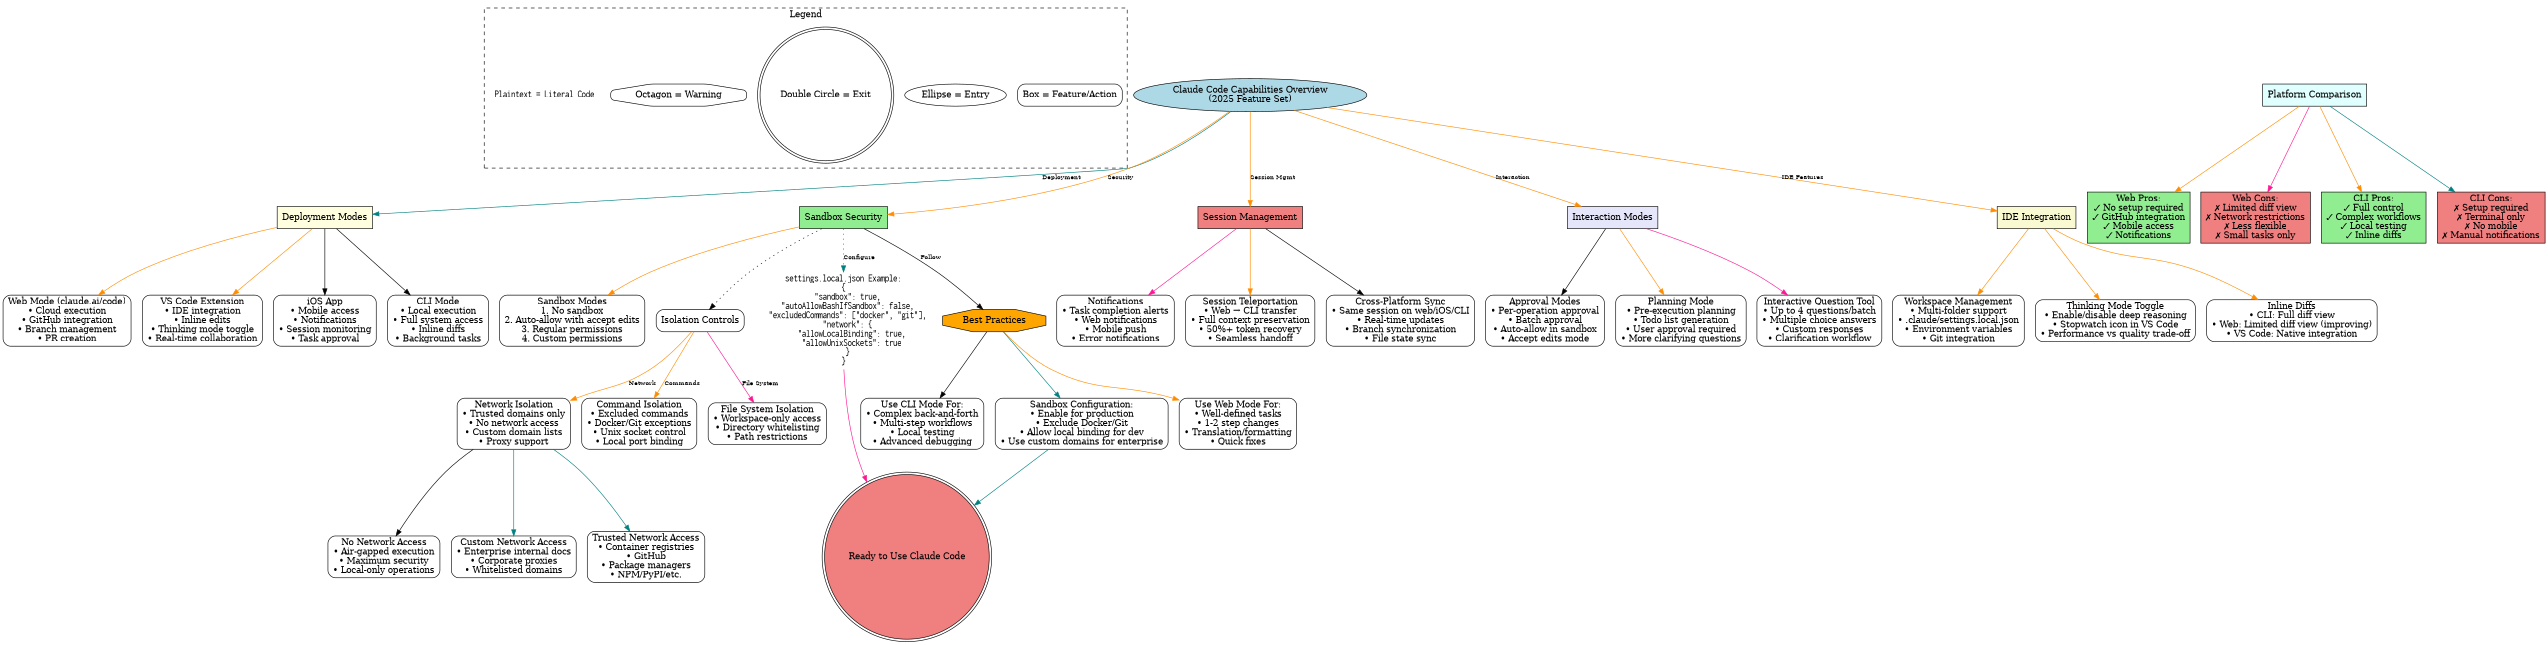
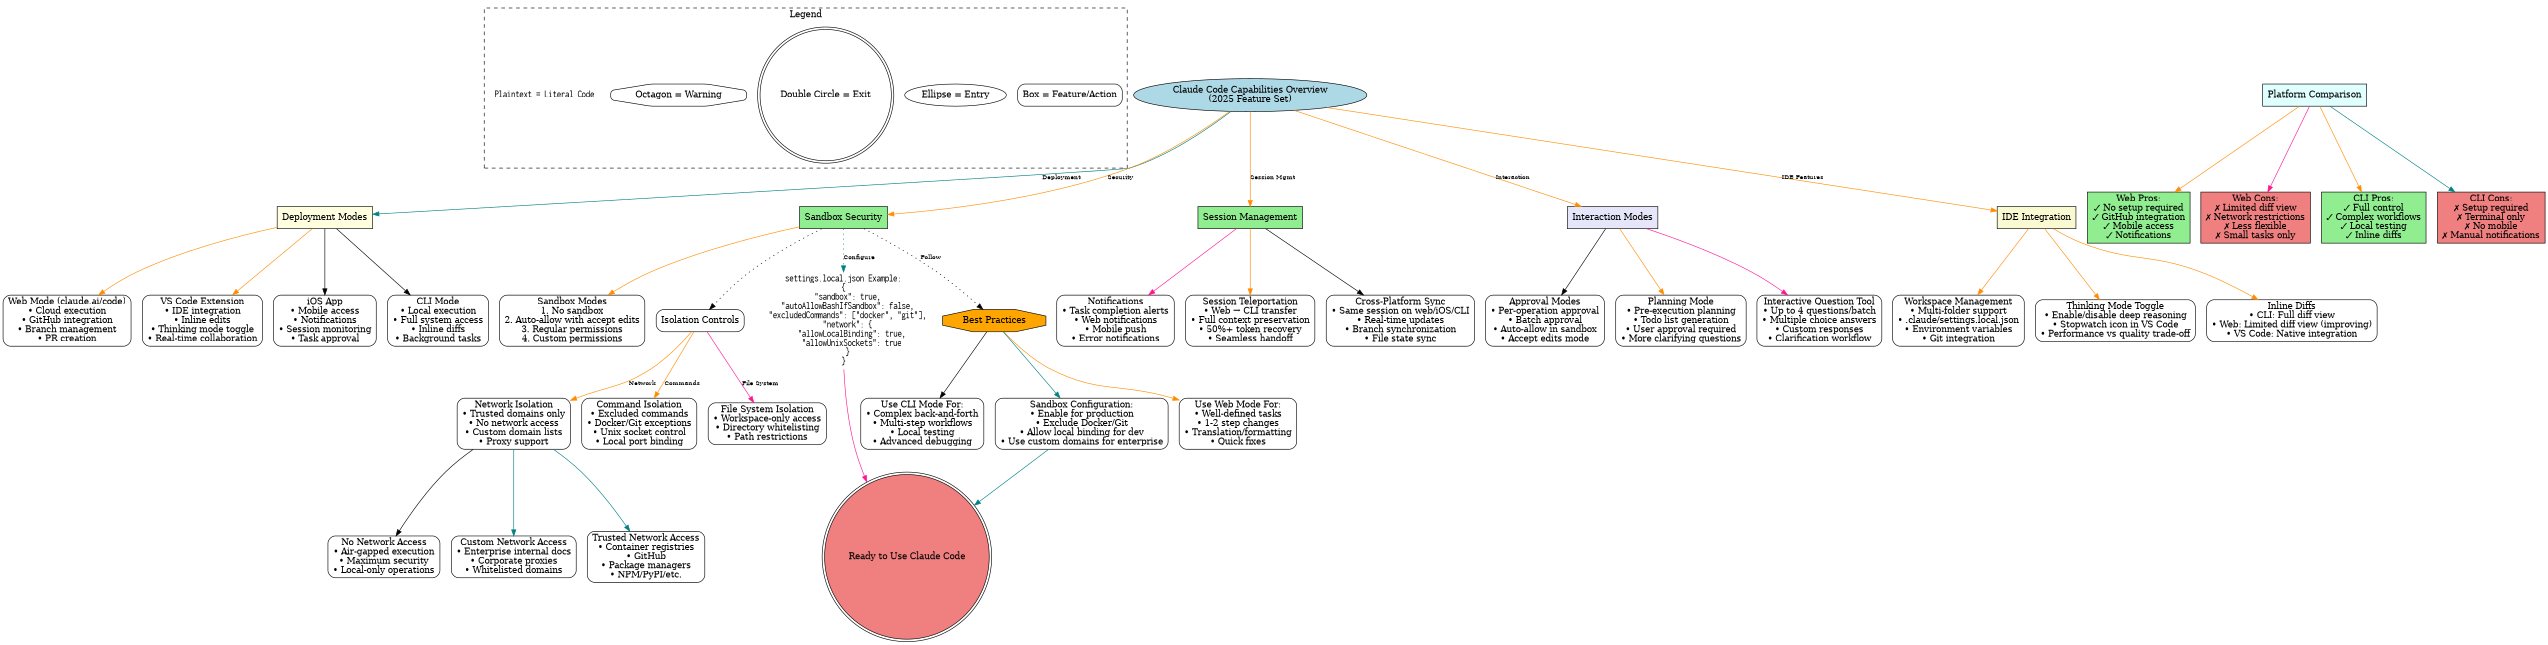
node "Session Management": fillcolor lightcoral -> lightgreen
edge "Sandbox Security" -> "Best Practices": style solid -> dotted
